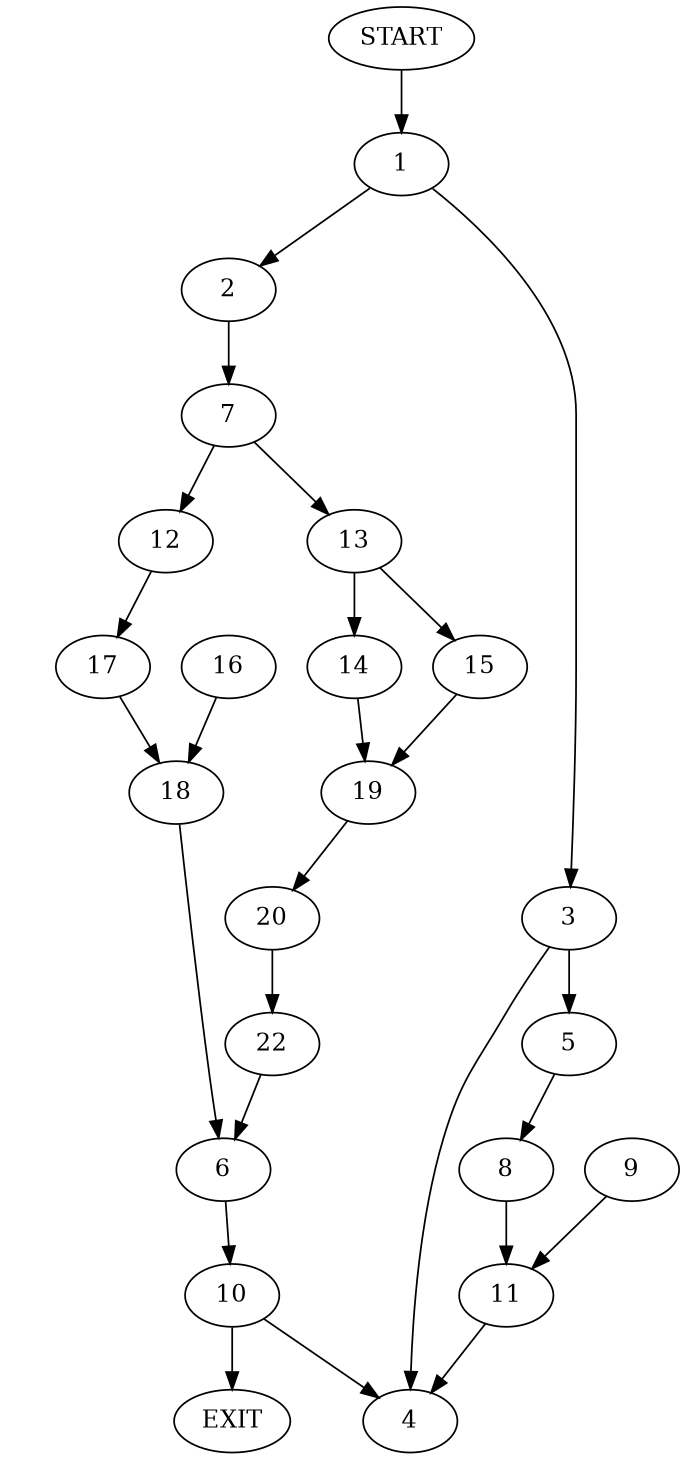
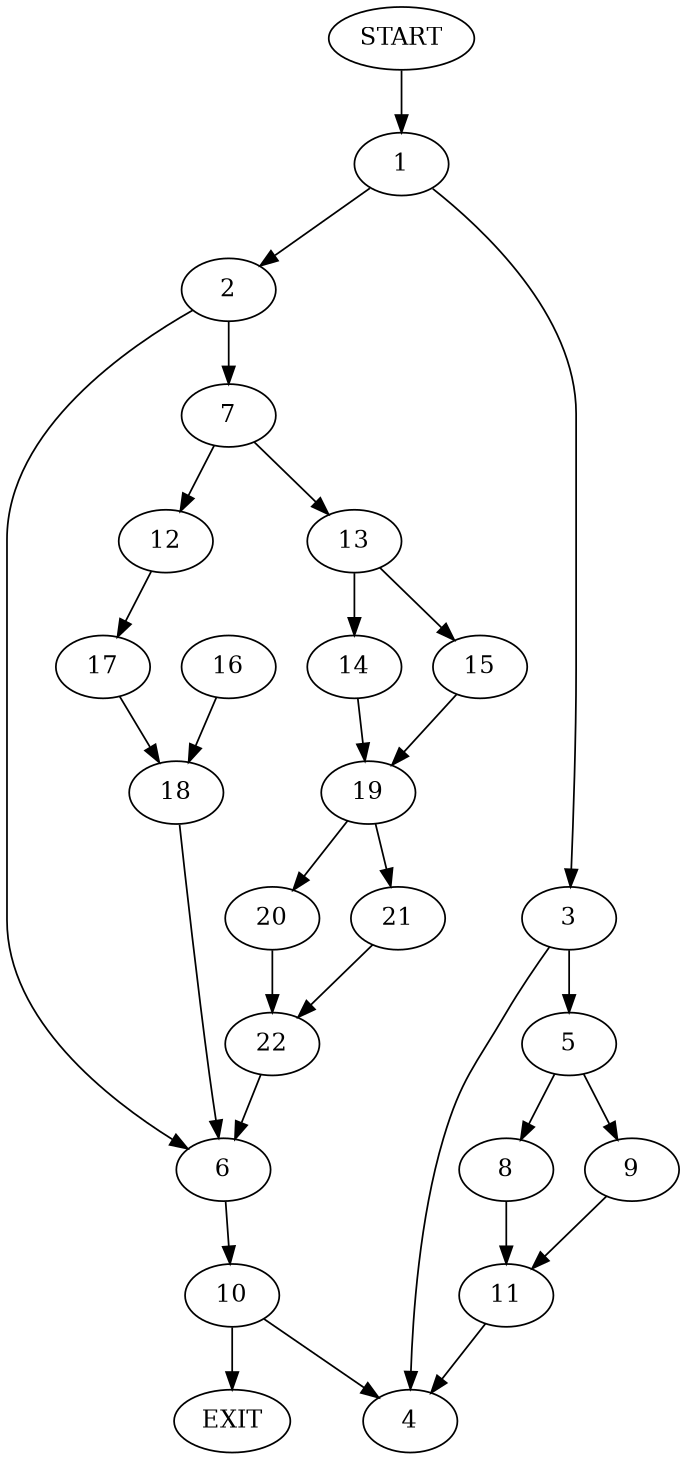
edge "2" -> "6": added
node "21": added
edge "5" -> "9": added
